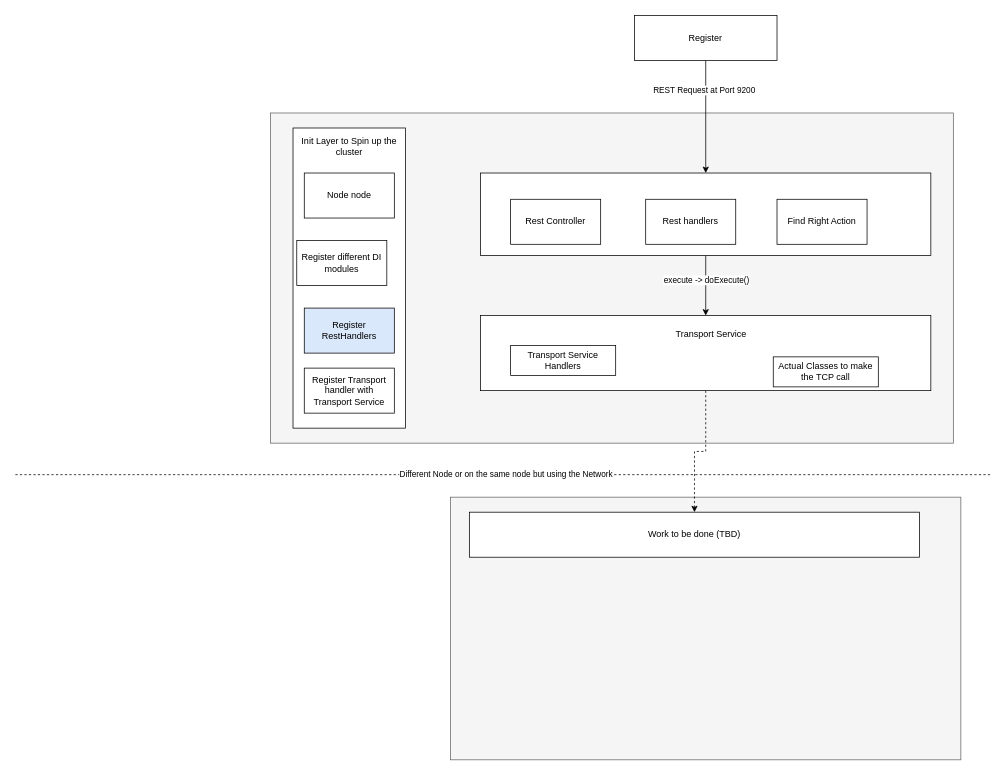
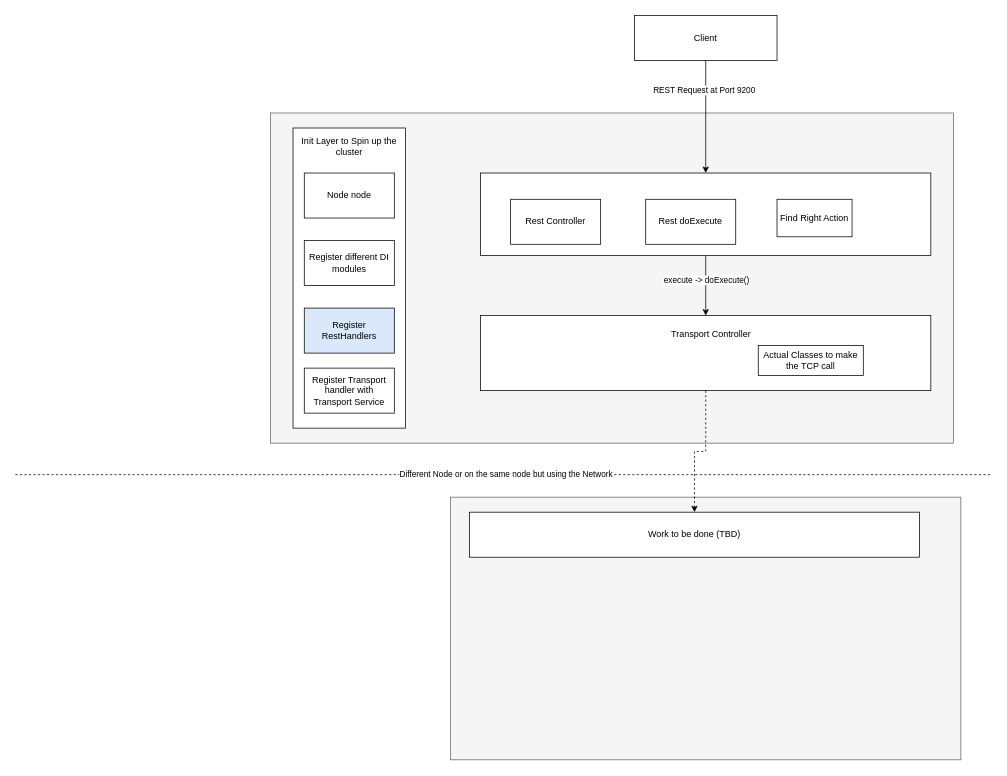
node "Register": label "Register" -> "Client"
node "Rest handlers": label "Rest handlers" -> "Rest doExecute"
node "Find Right Action": size 90x45 -> 75x38
node "Register different DI modules": moved (342, 263) -> (349, 263)
node "Transport Service": label "Transport Service" -> "Transport Controller"
node "Transport Service Handlers": removed
node "Actual Classes to make the TCP call": moved (825, 372) -> (810, 360)
